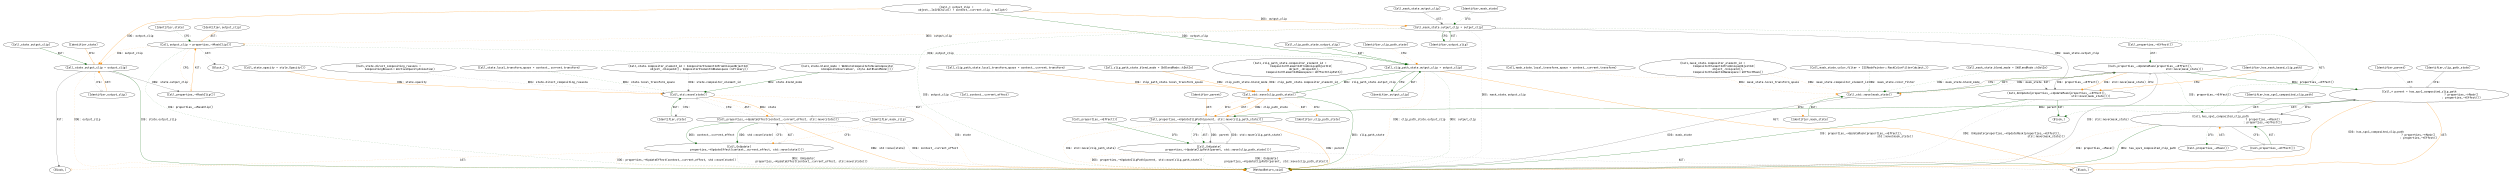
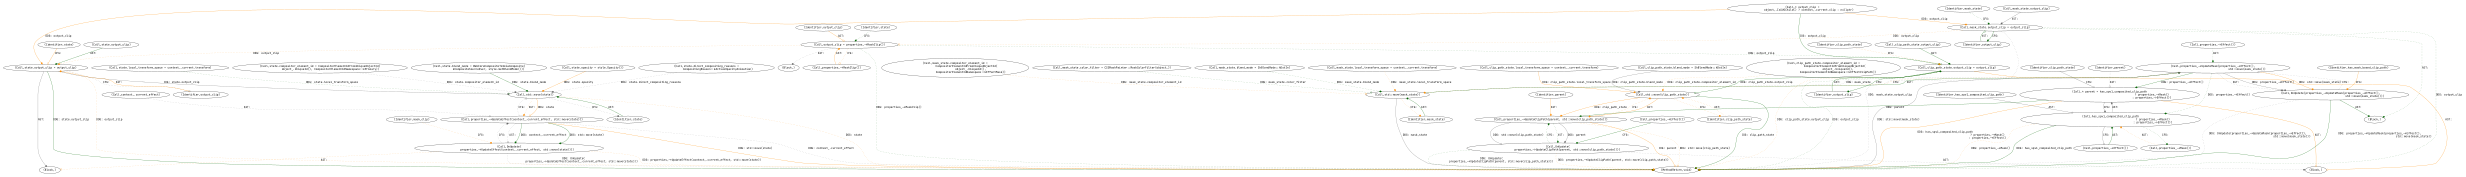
edge "(Call,mask_state.output_clip = output_clip)" -> "(Call,std::move(mask_state))": removed, label "DDG: mask_state.output_clip"
edge "(Call,state.output_clip = output_clip)" -> "(Call,properties_->MaskClip())": now "(Call,state.output_clip = output_clip)" -> "(Call,std::move(state))"
edge "(Call,clip_path_state.blend_mode = SkBlendMode::kDstIn)" -> "(Call,std::move(clip_path_state))": color darkorange -> gray40
